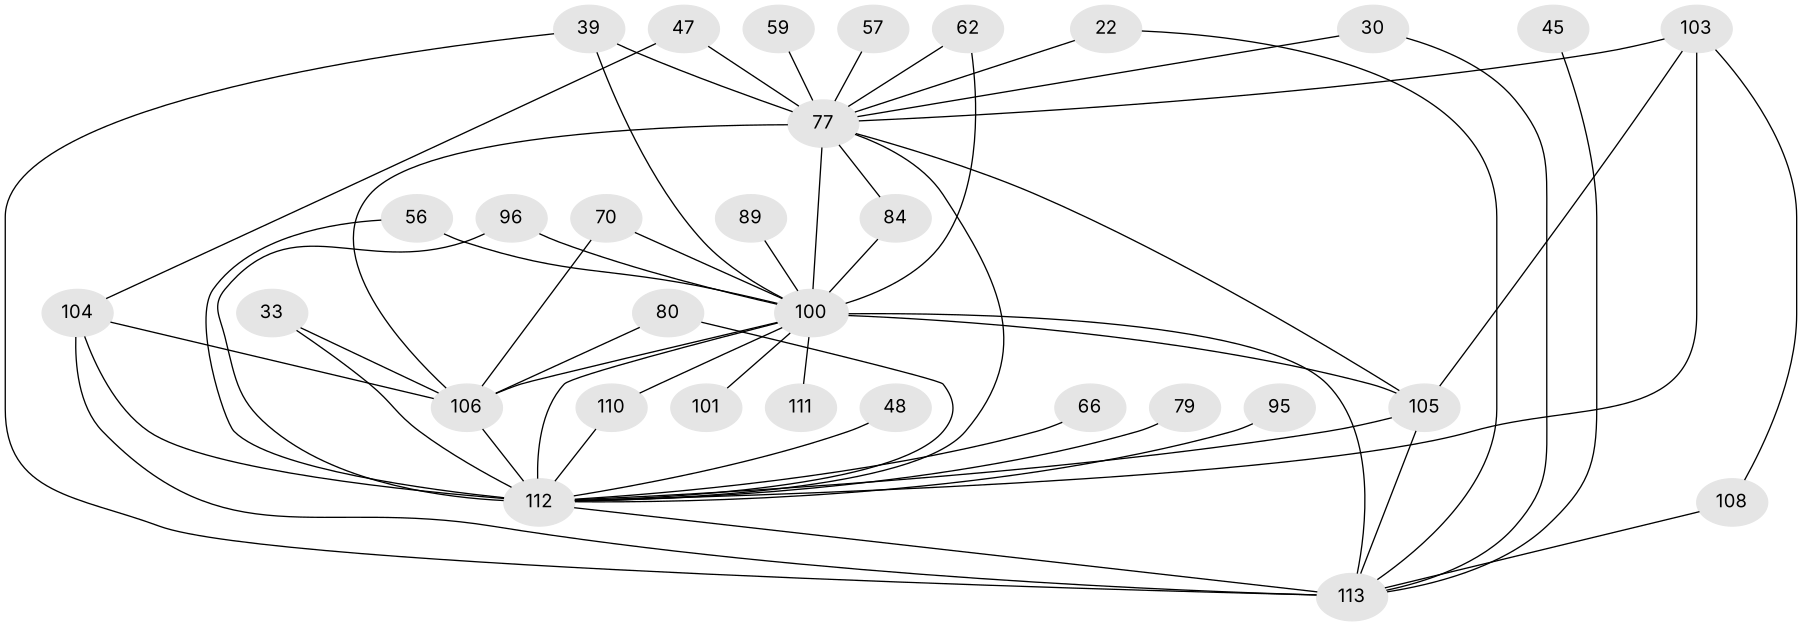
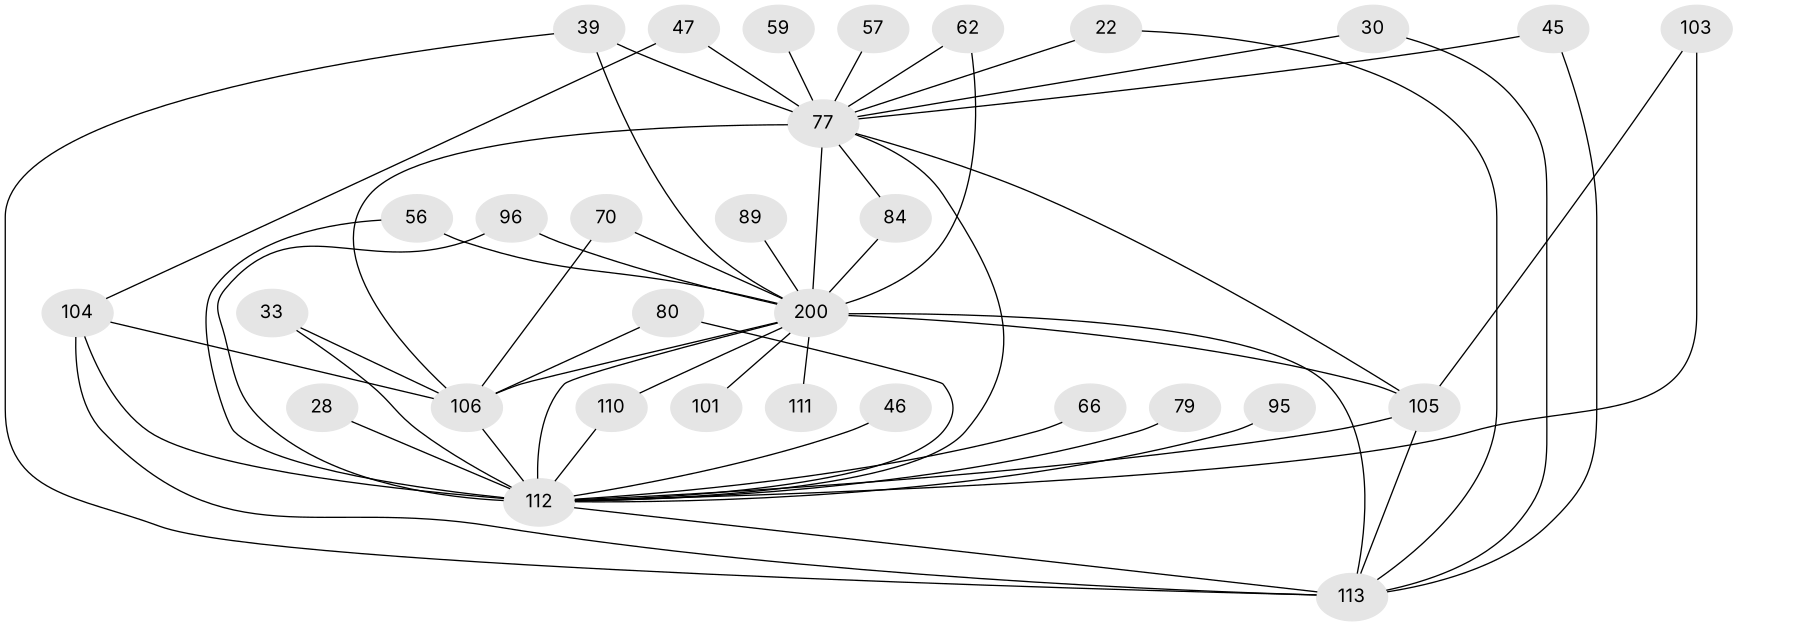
edge "103" -- "77": now "45" -- "77"
node "100": label "100" -> "200"
node "28": added
node "48": label "48" -> "46"
node "108": removed
